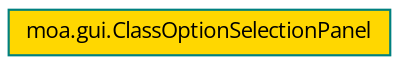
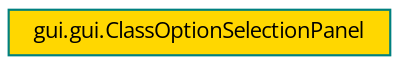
node "moa.gui.ClassOptionSelectionPanel": label "moa.gui.ClassOptionSelectionPanel" -> "gui.gui.ClassOptionSelectionPanel"
